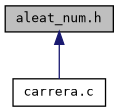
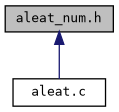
node "carrera.c": label "carrera.c" -> "aleat.c"
